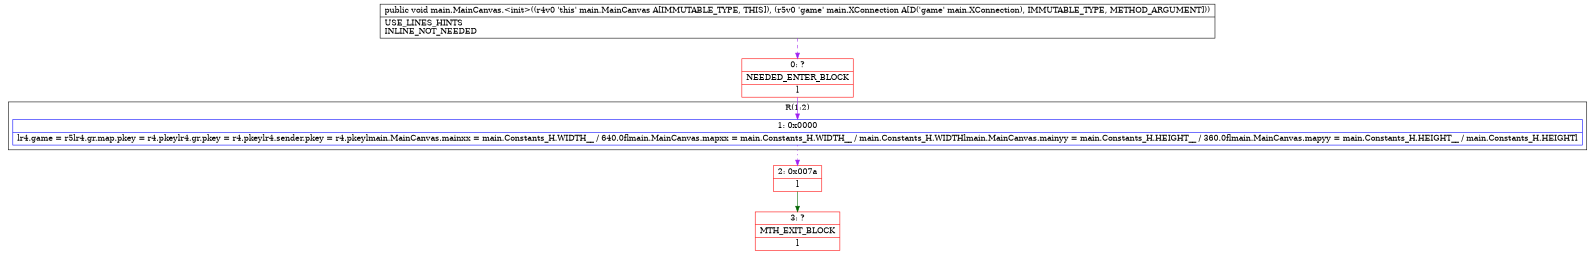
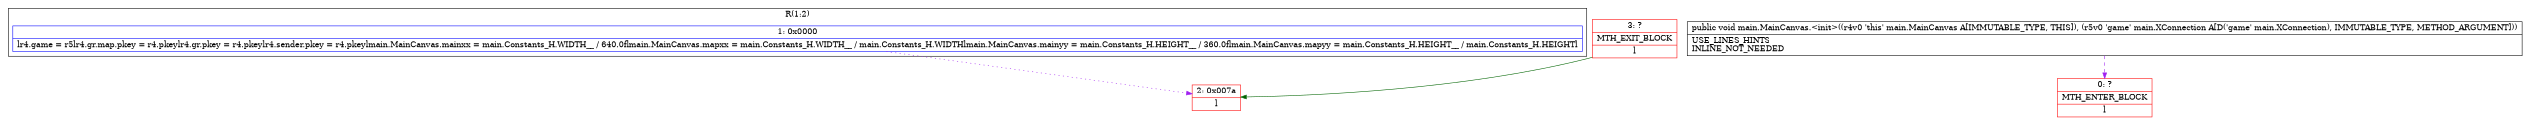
node "0: ?": text "NEEDED_ENTER_BLOCK" -> "MTH_ENTER_BLOCK"
edge "0: ?" -> "1: 0x0000": removed
edge "2: 0x007a" -> "3: ?": reversed
